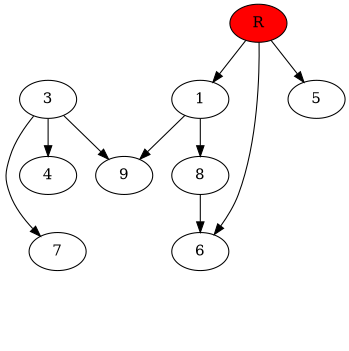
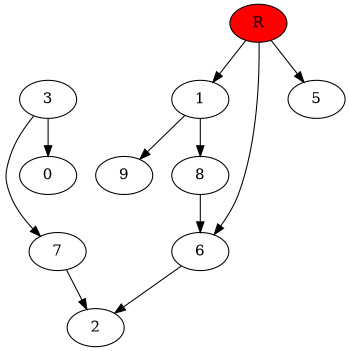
edge "3" -> "9": removed
node "4": label "4" -> "0"
node "2": added
